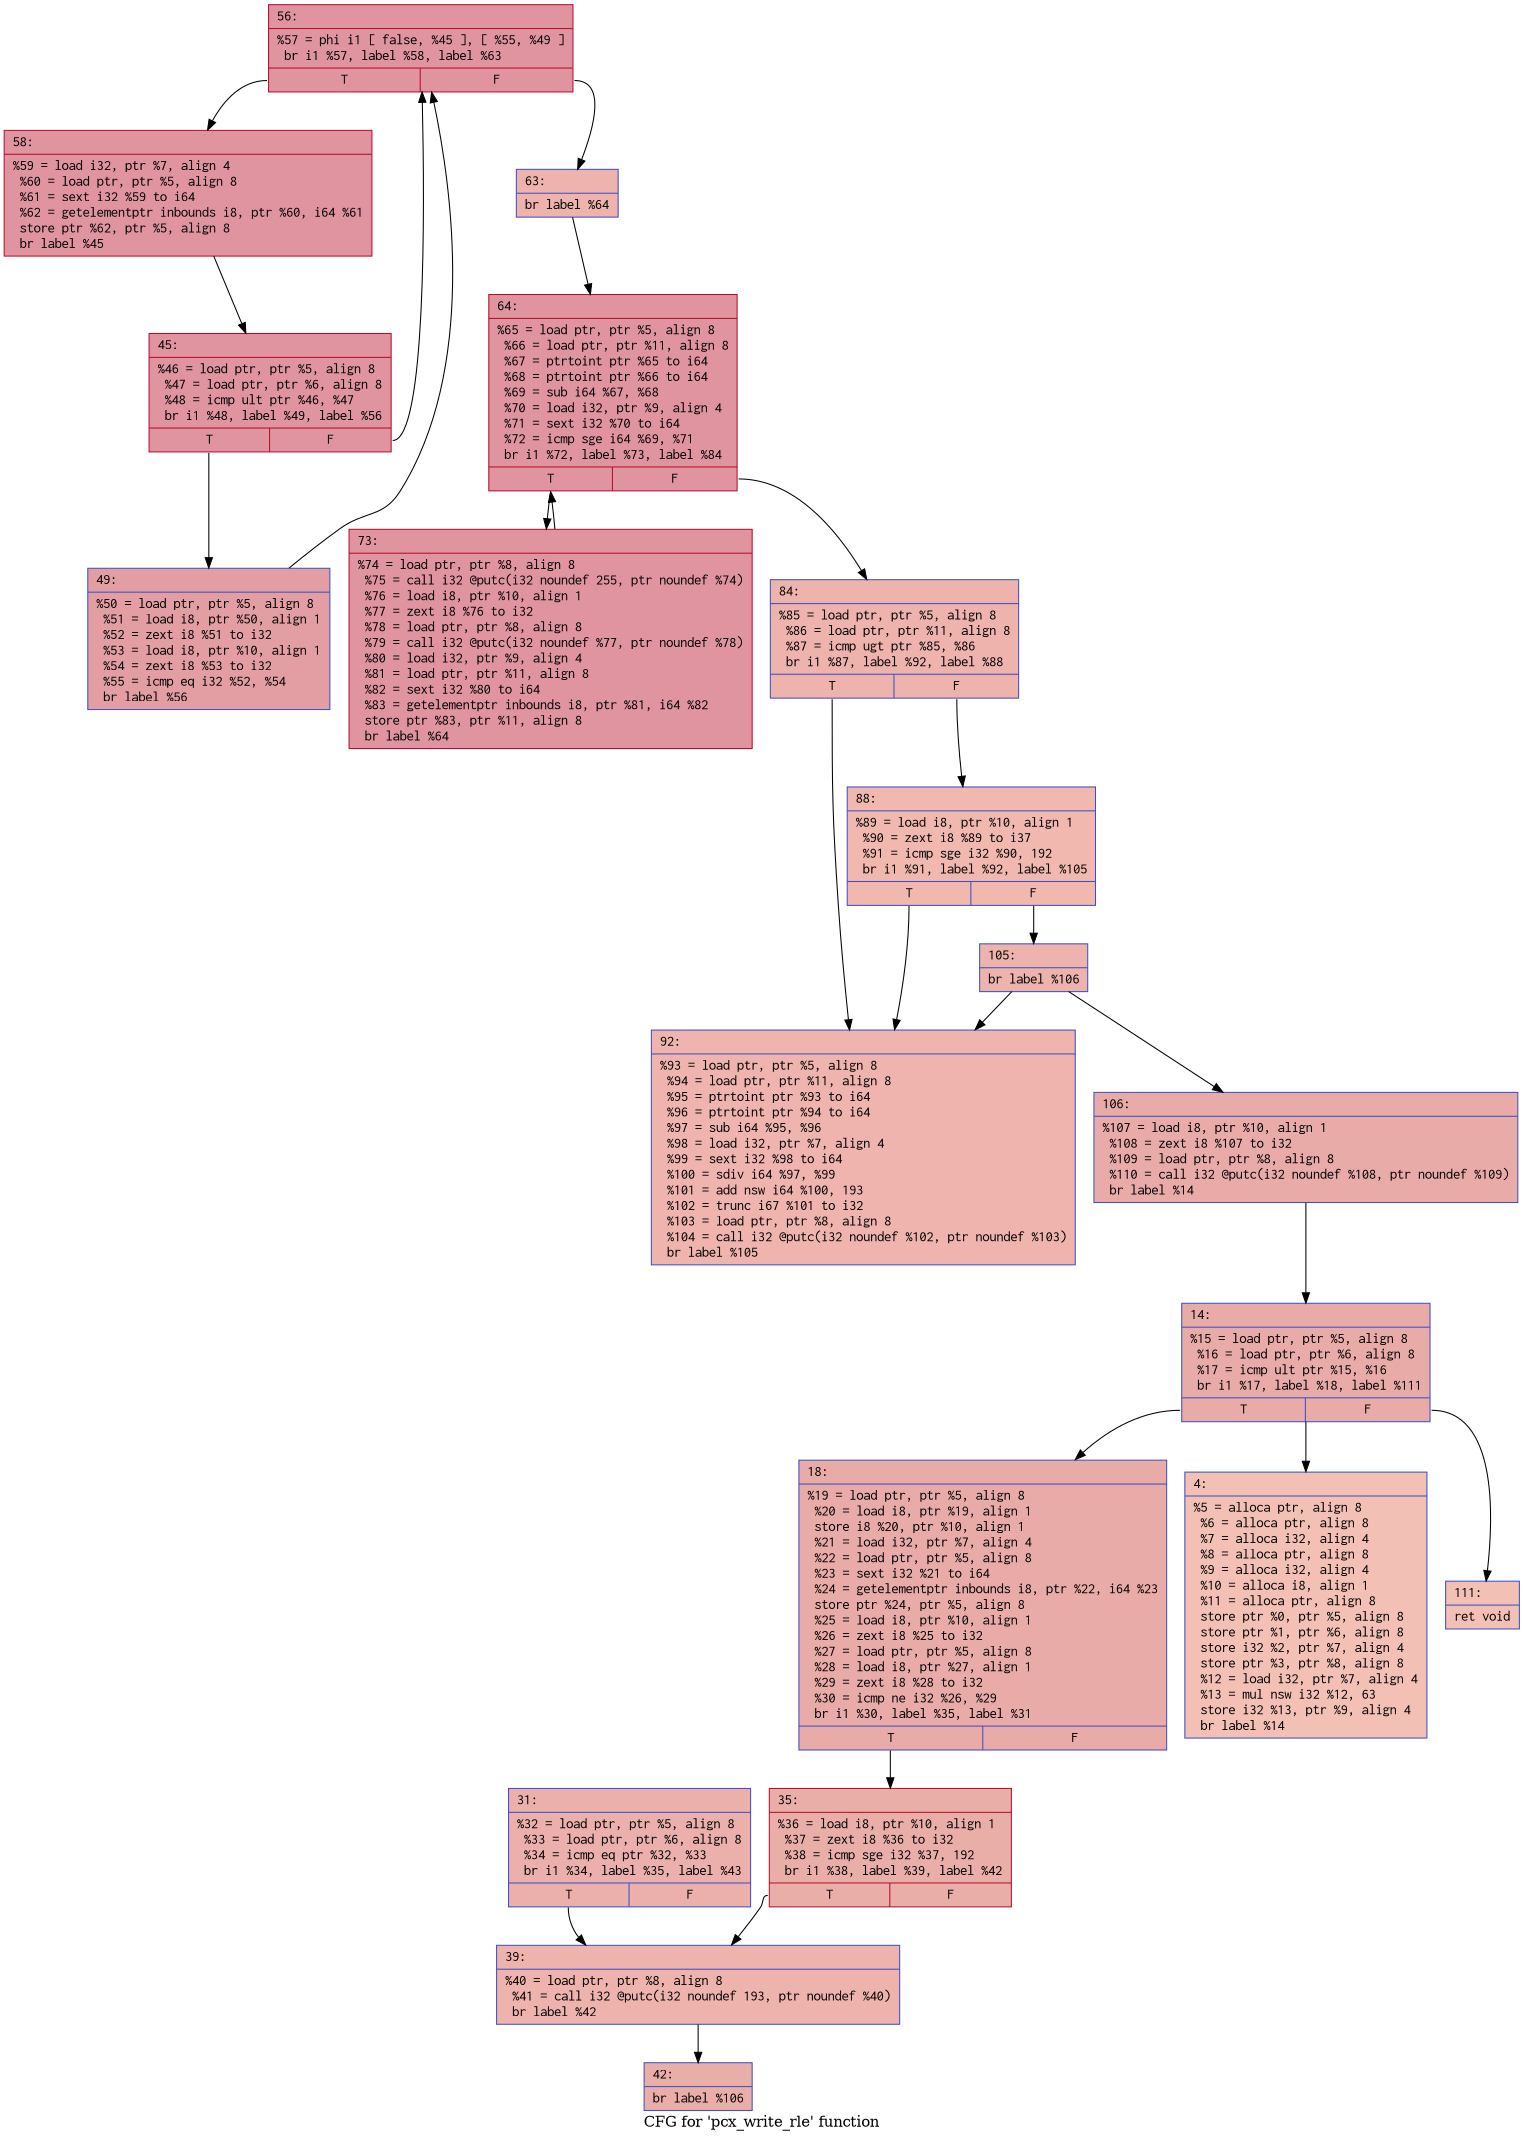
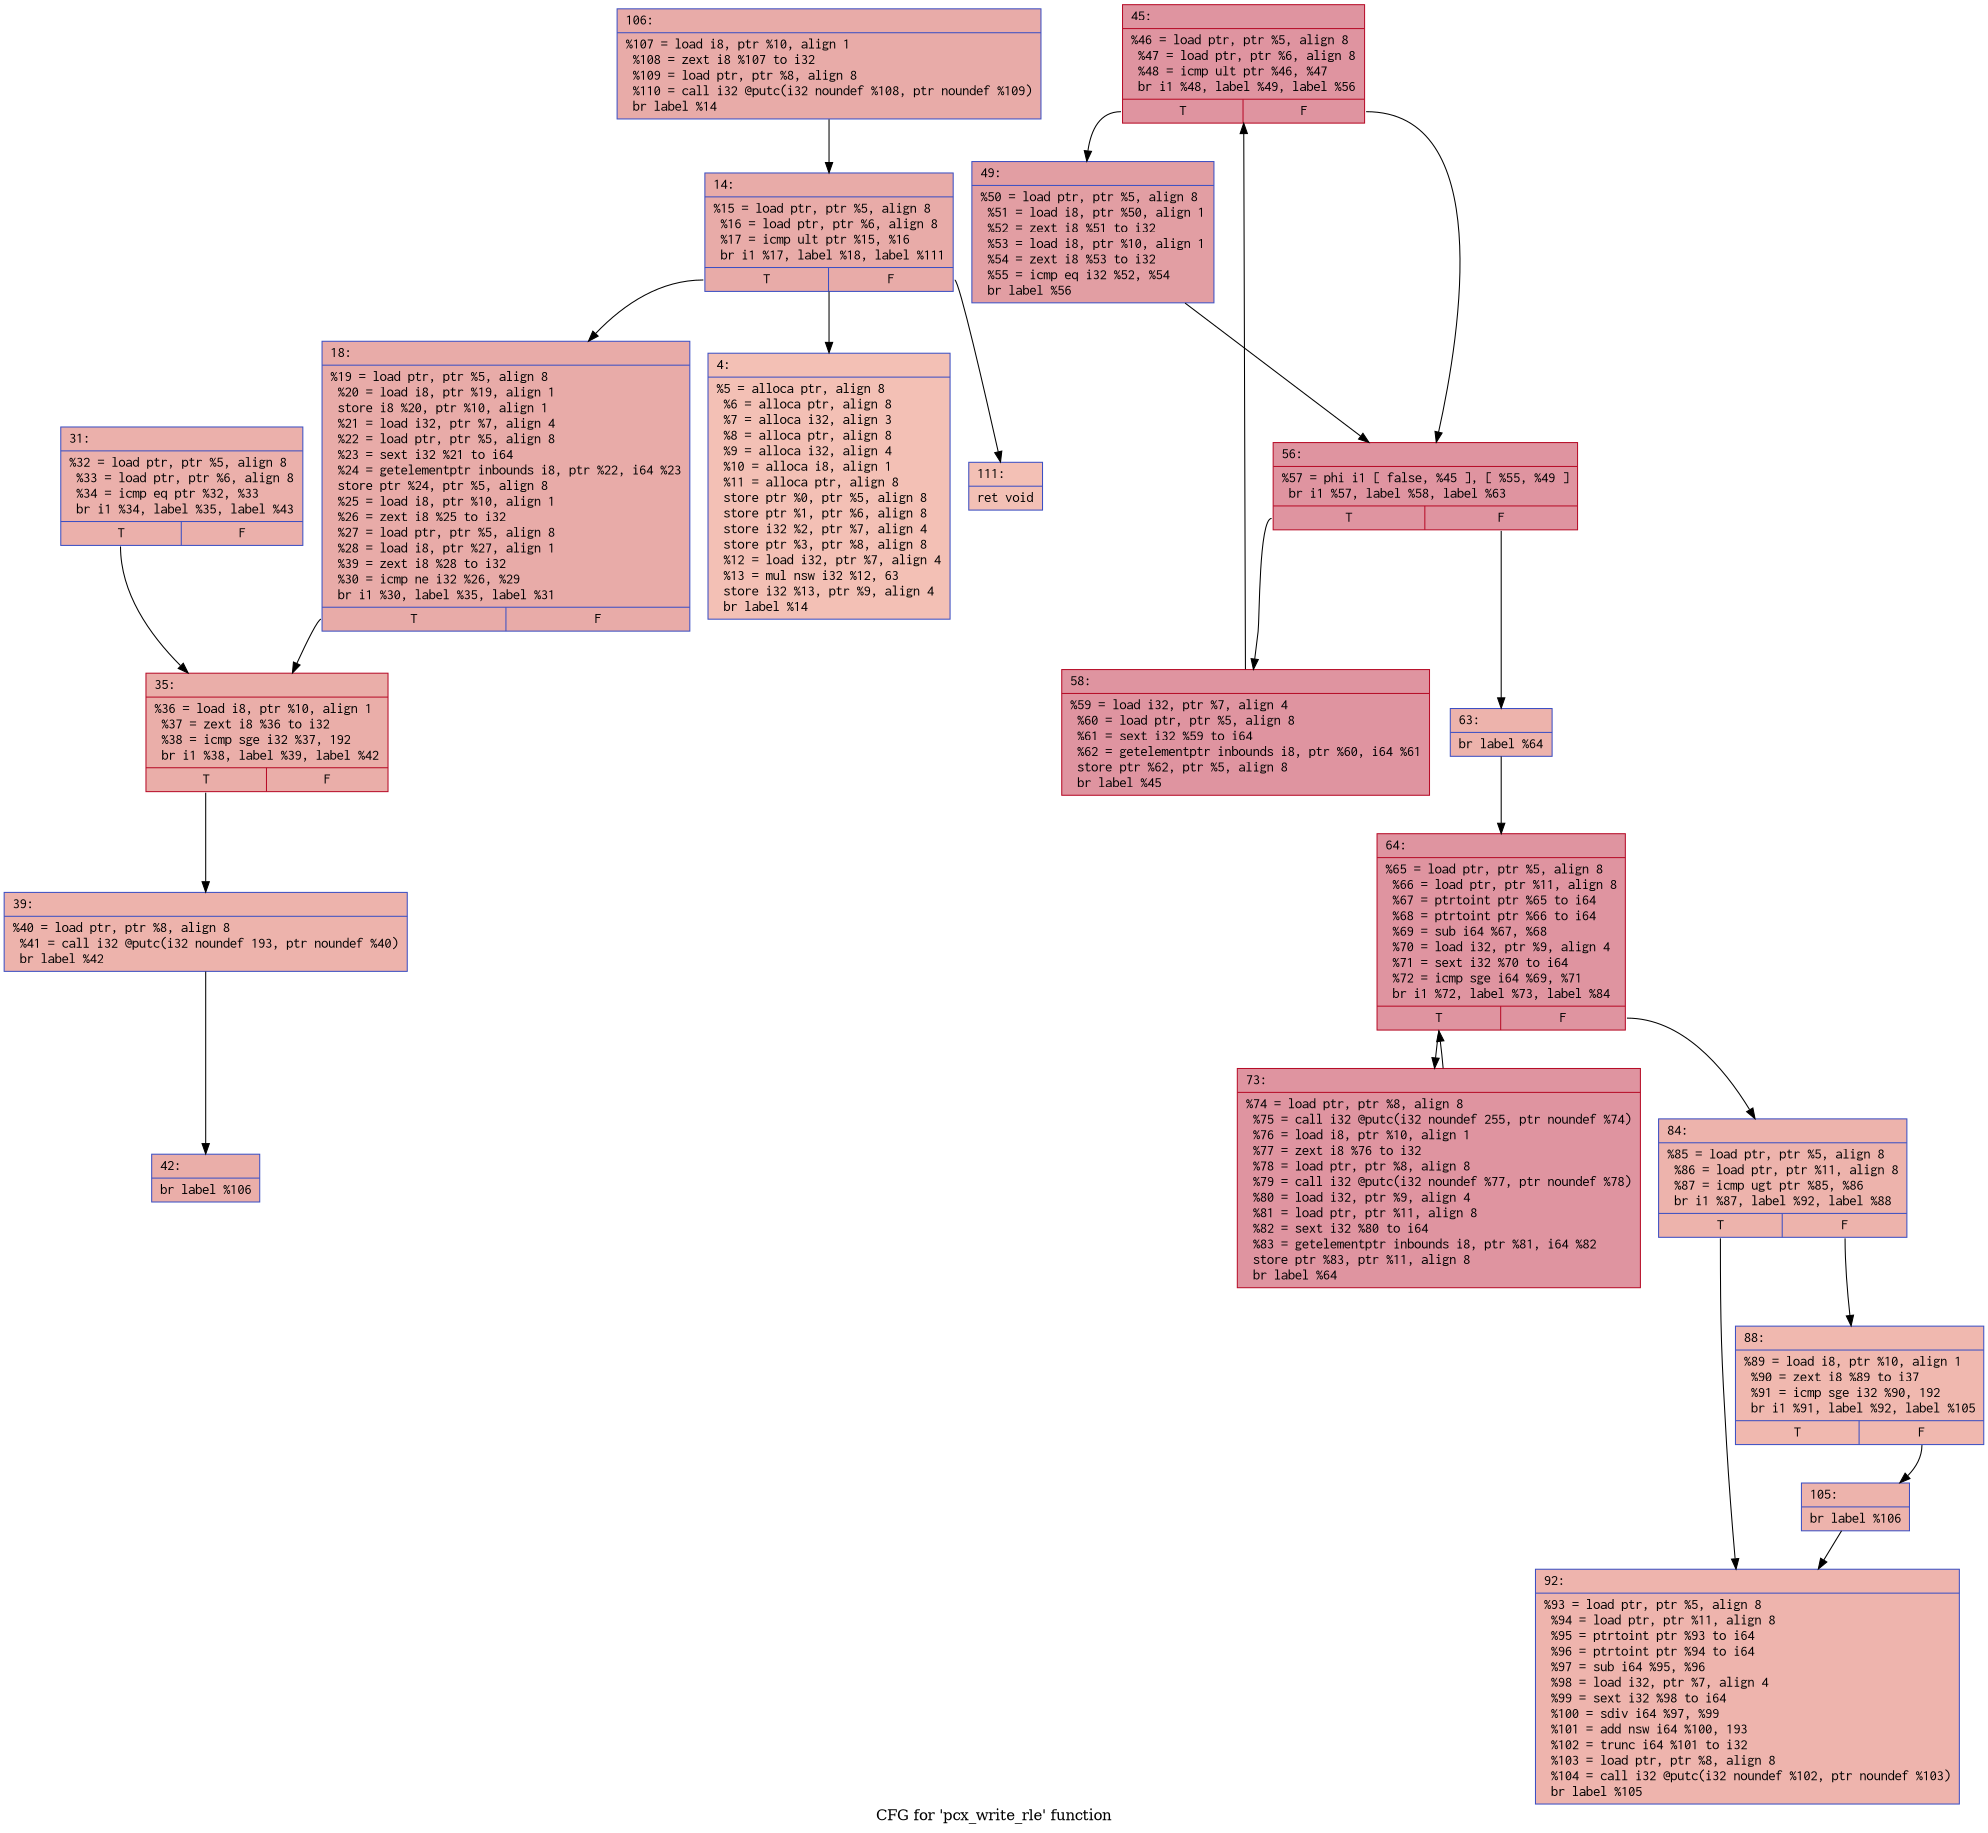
edge "88:" -> "92:": removed
edge "105:" -> "106:": removed
node "92:": text "%102 = trunc i67 %101 to i32" -> "%102 = trunc i64 %101 to i32"
node "4:": text "%7 = alloca i32, align 4" -> "%7 = alloca i32, align 3"
node "18:": text "%29 = zext i8 %28 to i32" -> "%39 = zext i8 %28 to i32"
edge "31:" -> "39:": now "31:" -> "35:"
